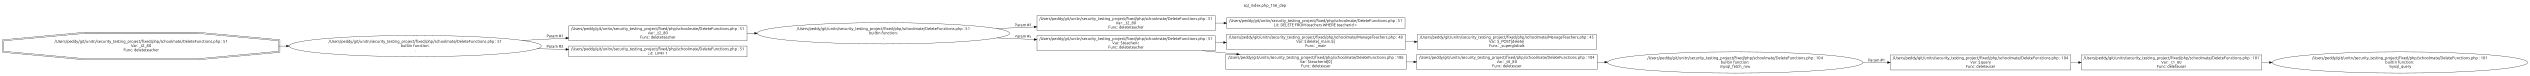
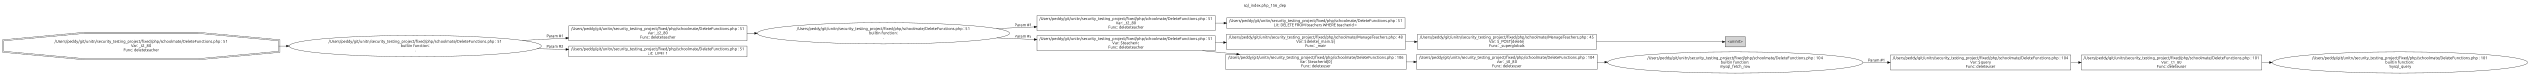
node "<uninit>": added
